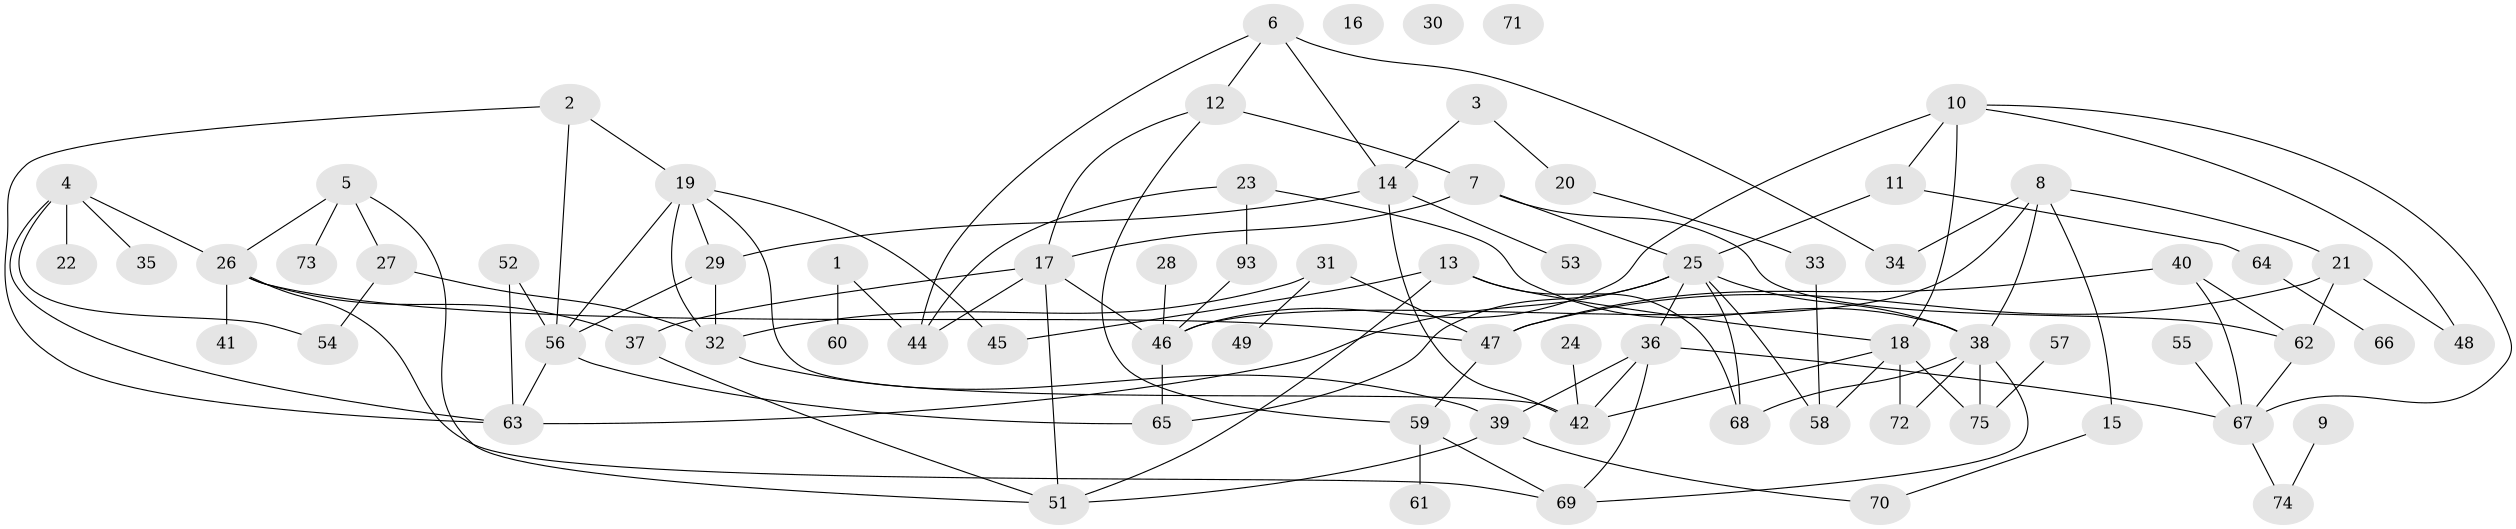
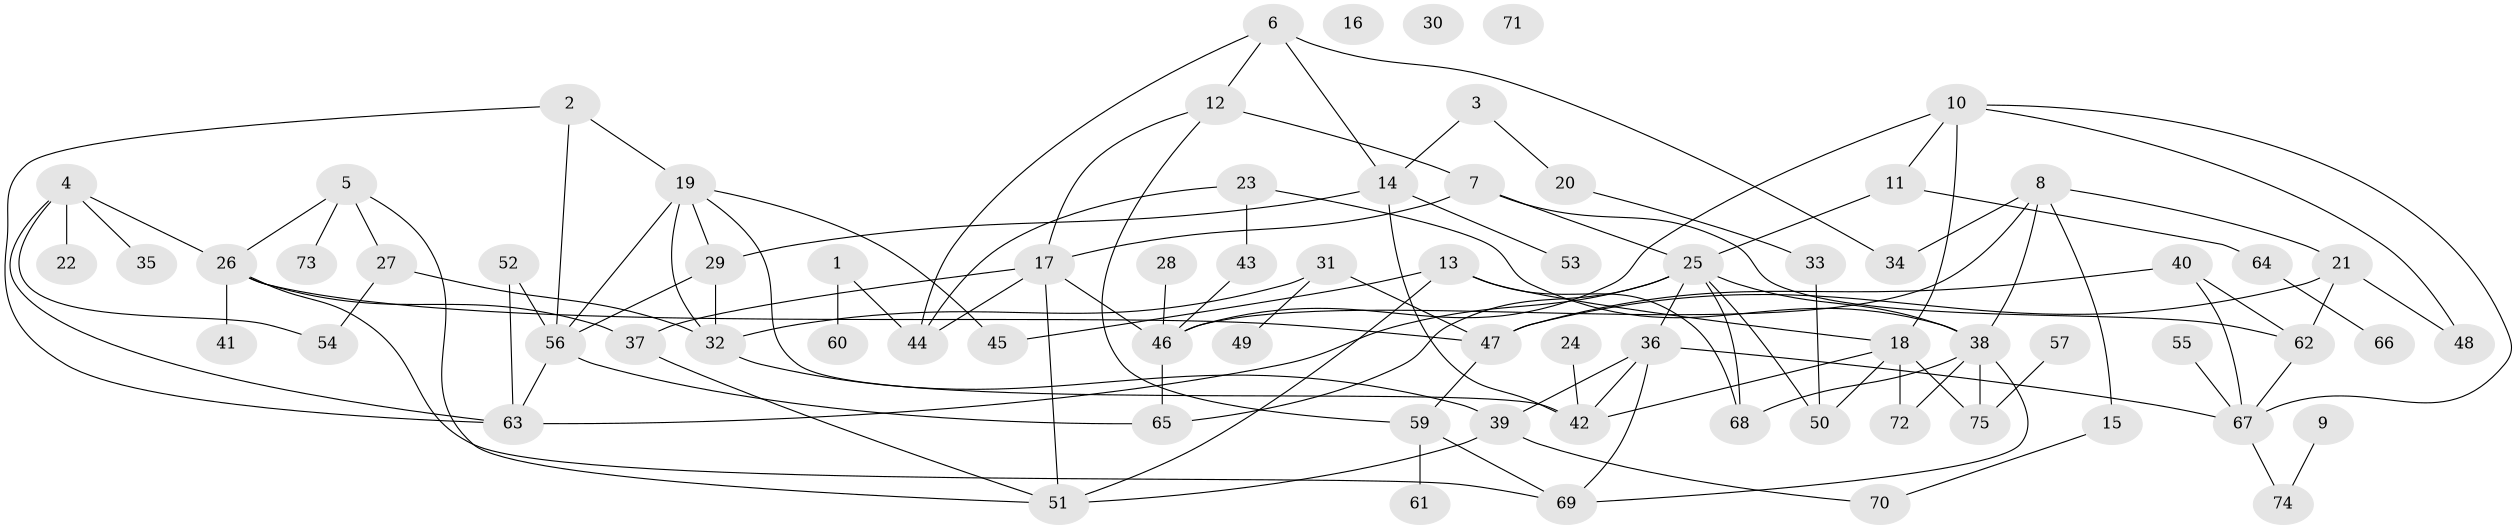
node "93": label "93" -> "43"
node "58": label "58" -> "50"
